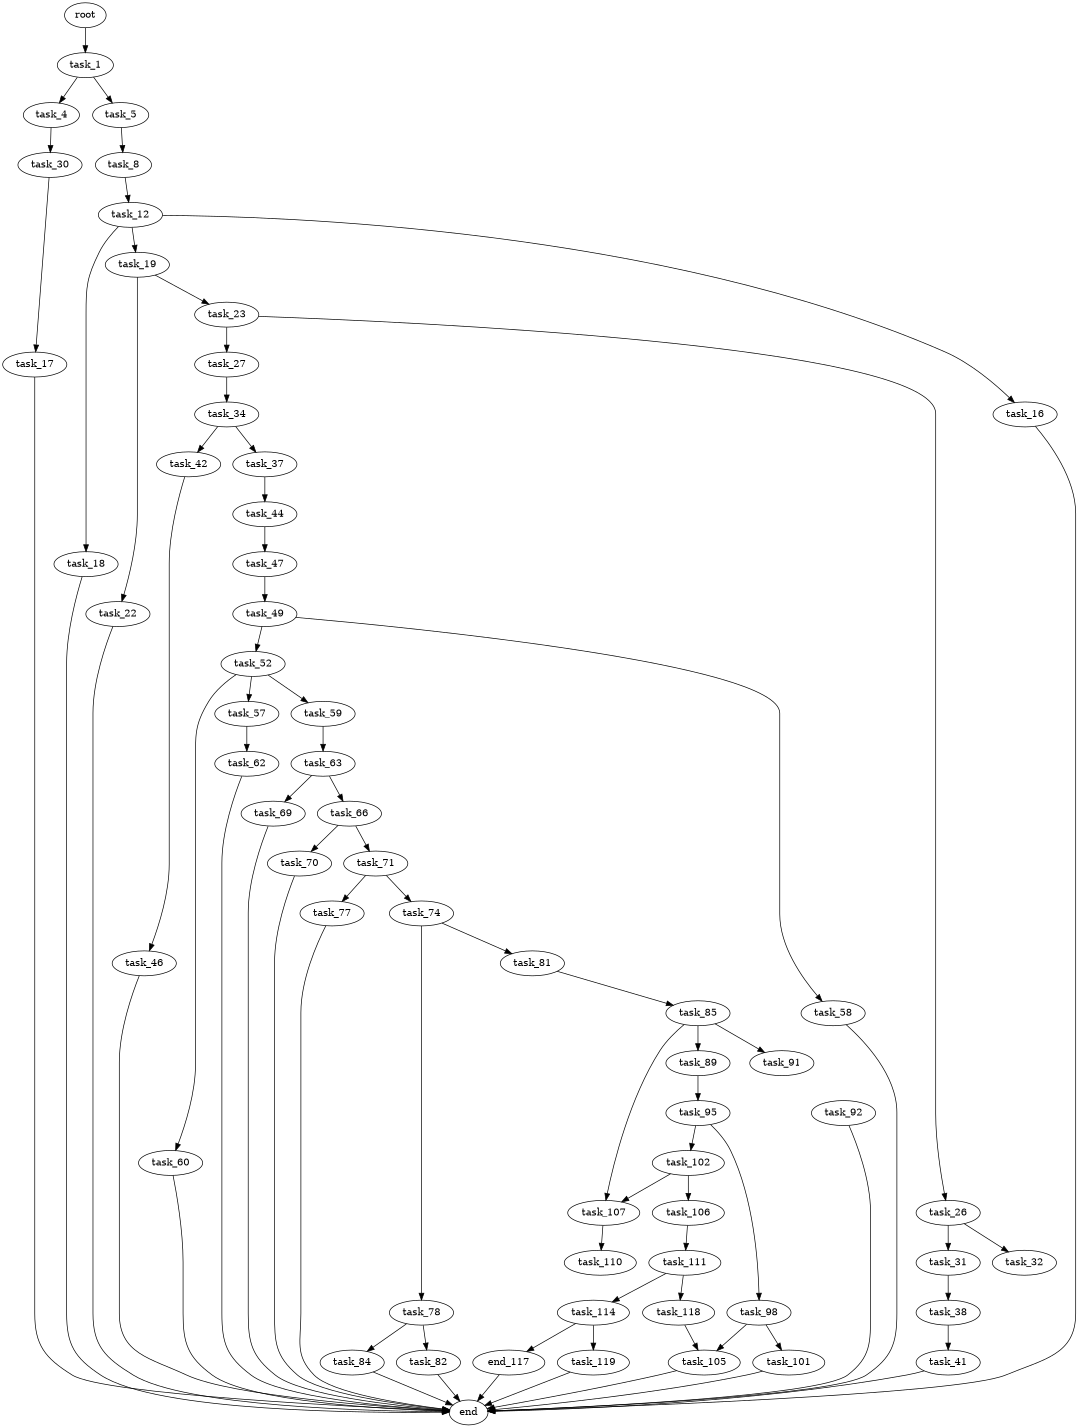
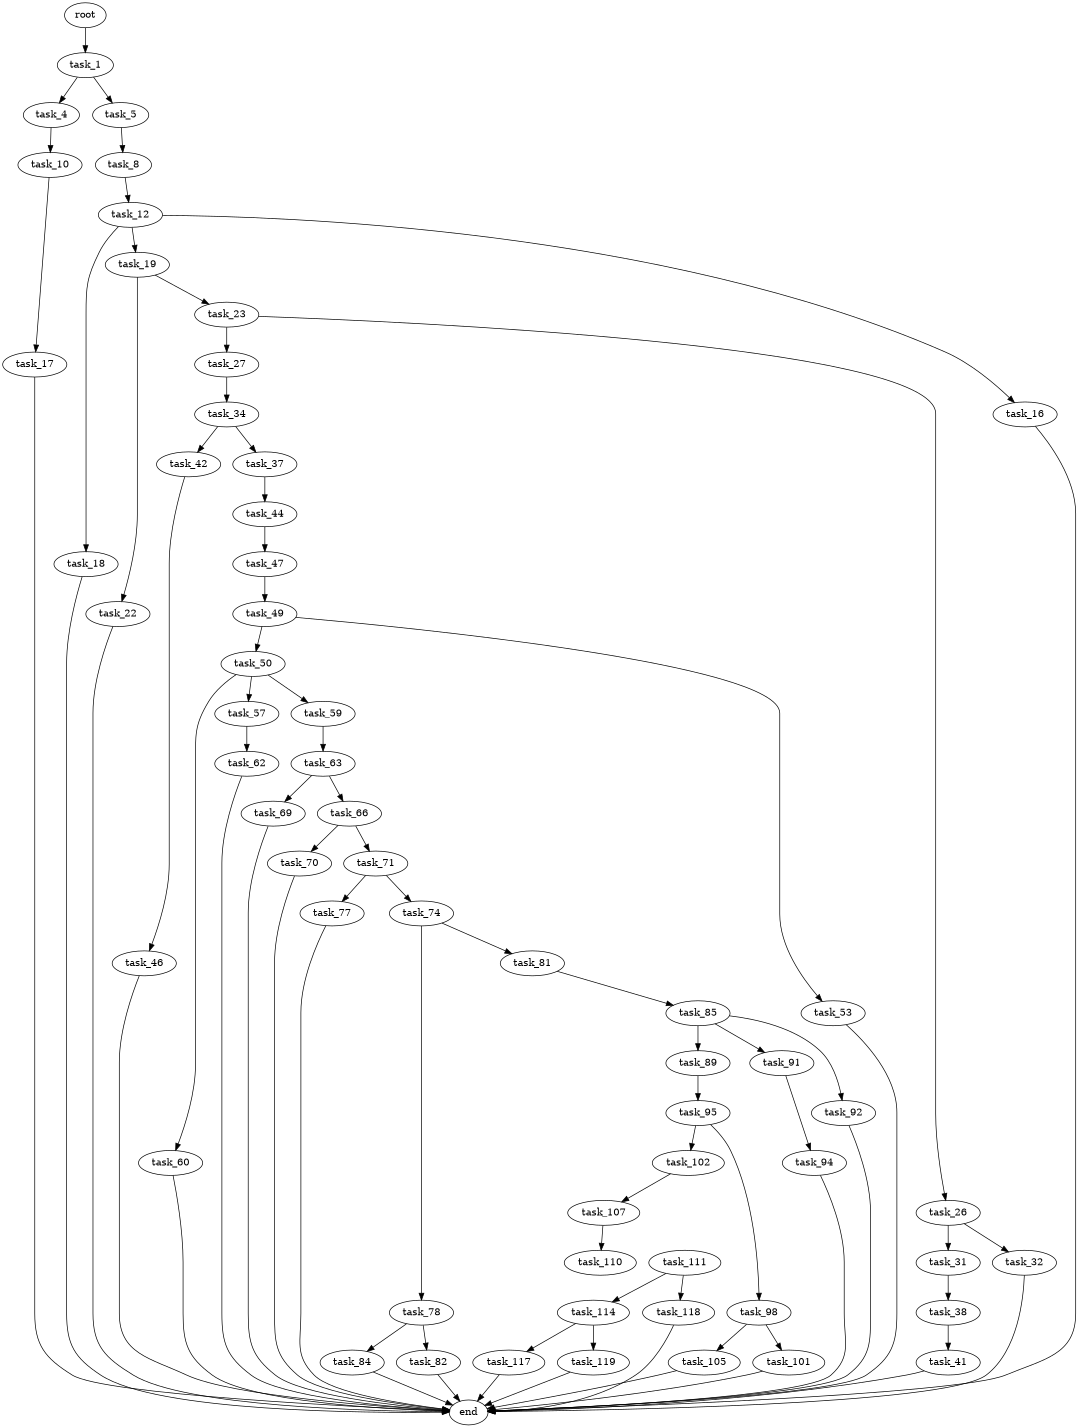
node "task_30": label "task_30" -> "task_10"
node "task_52": label "task_52" -> "task_50"
node "task_58": label "task_58" -> "task_53"
edge "task_85" -> "task_107": now "task_85" -> "task_92"
node "task_94": added
node "task_106": removed
edge "task_118" -> "task_105": now "task_118" -> "end"
node "end_117": label "end_117" -> "task_117"
edge "task_32" -> "end": added
